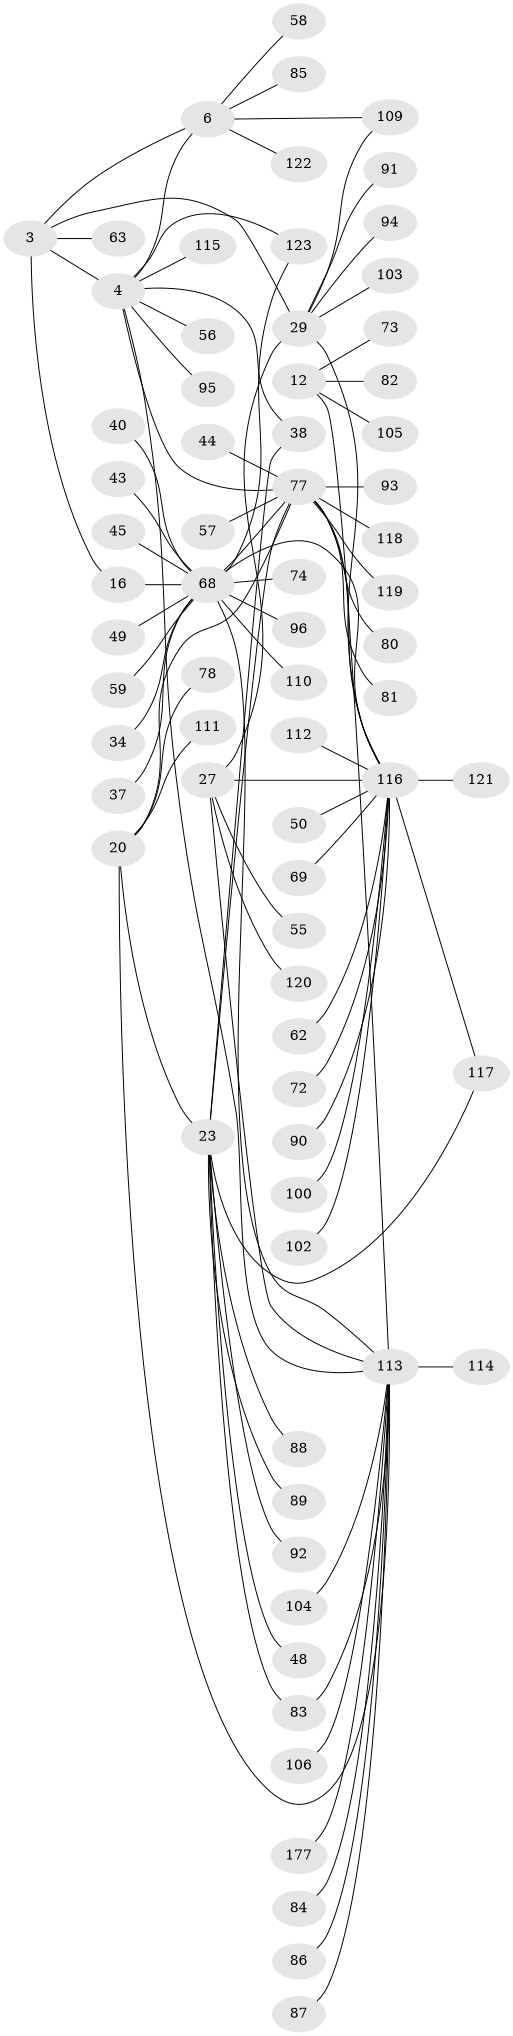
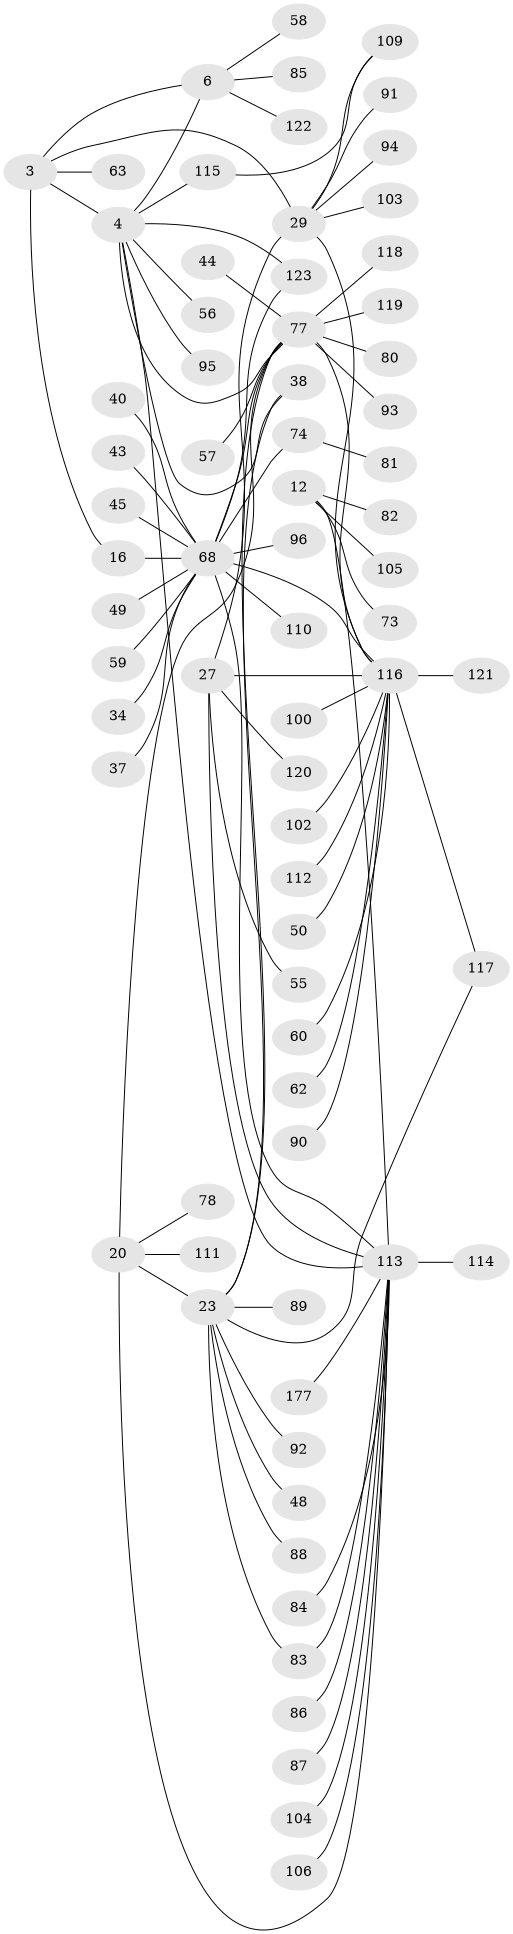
edge "109" -- "6": now "109" -- "115"
edge "77" -- "81": now "74" -- "81"
node "69": label "69" -> "60"
node "72": removed
